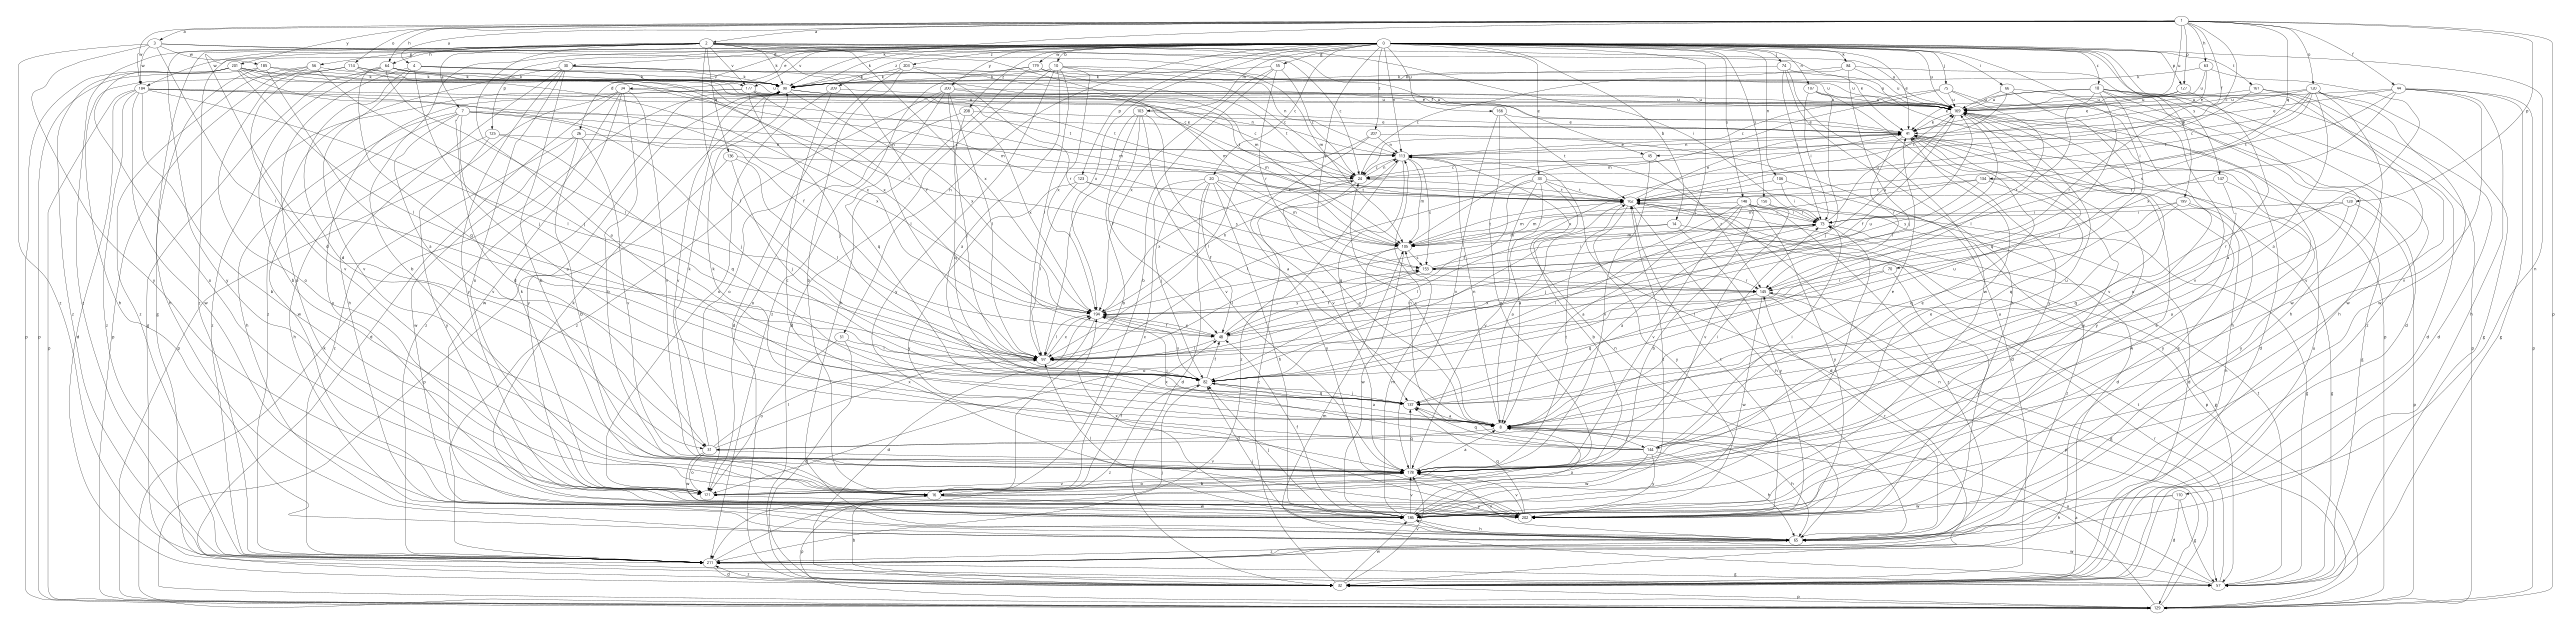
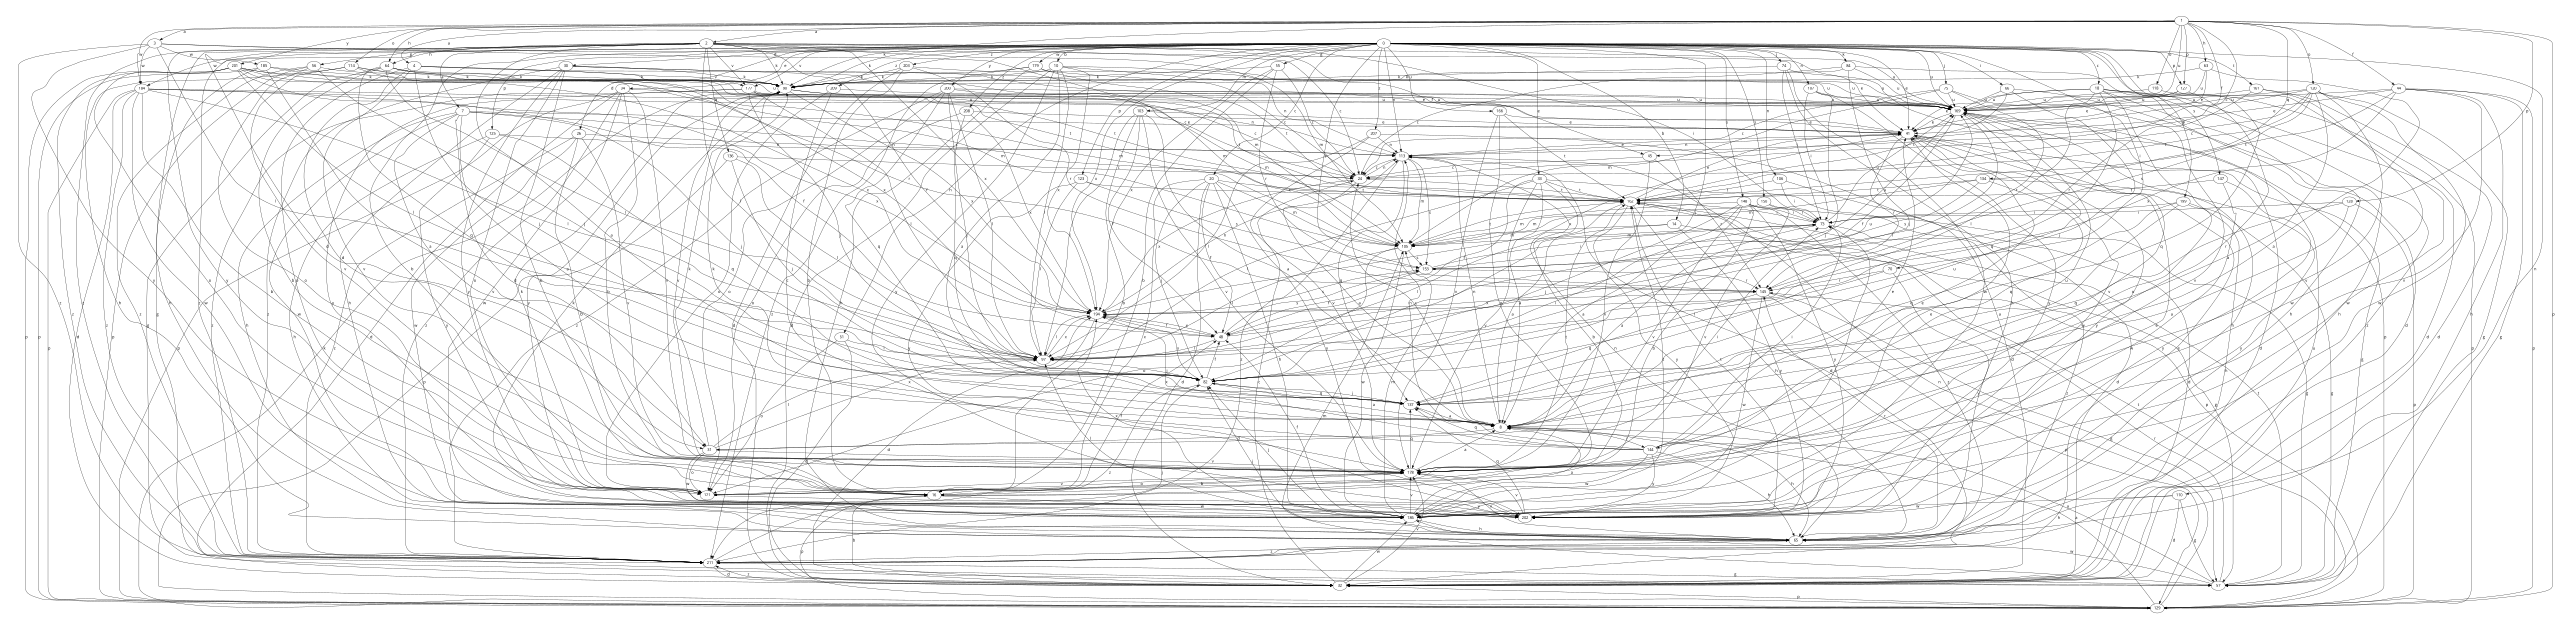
node "118": added
